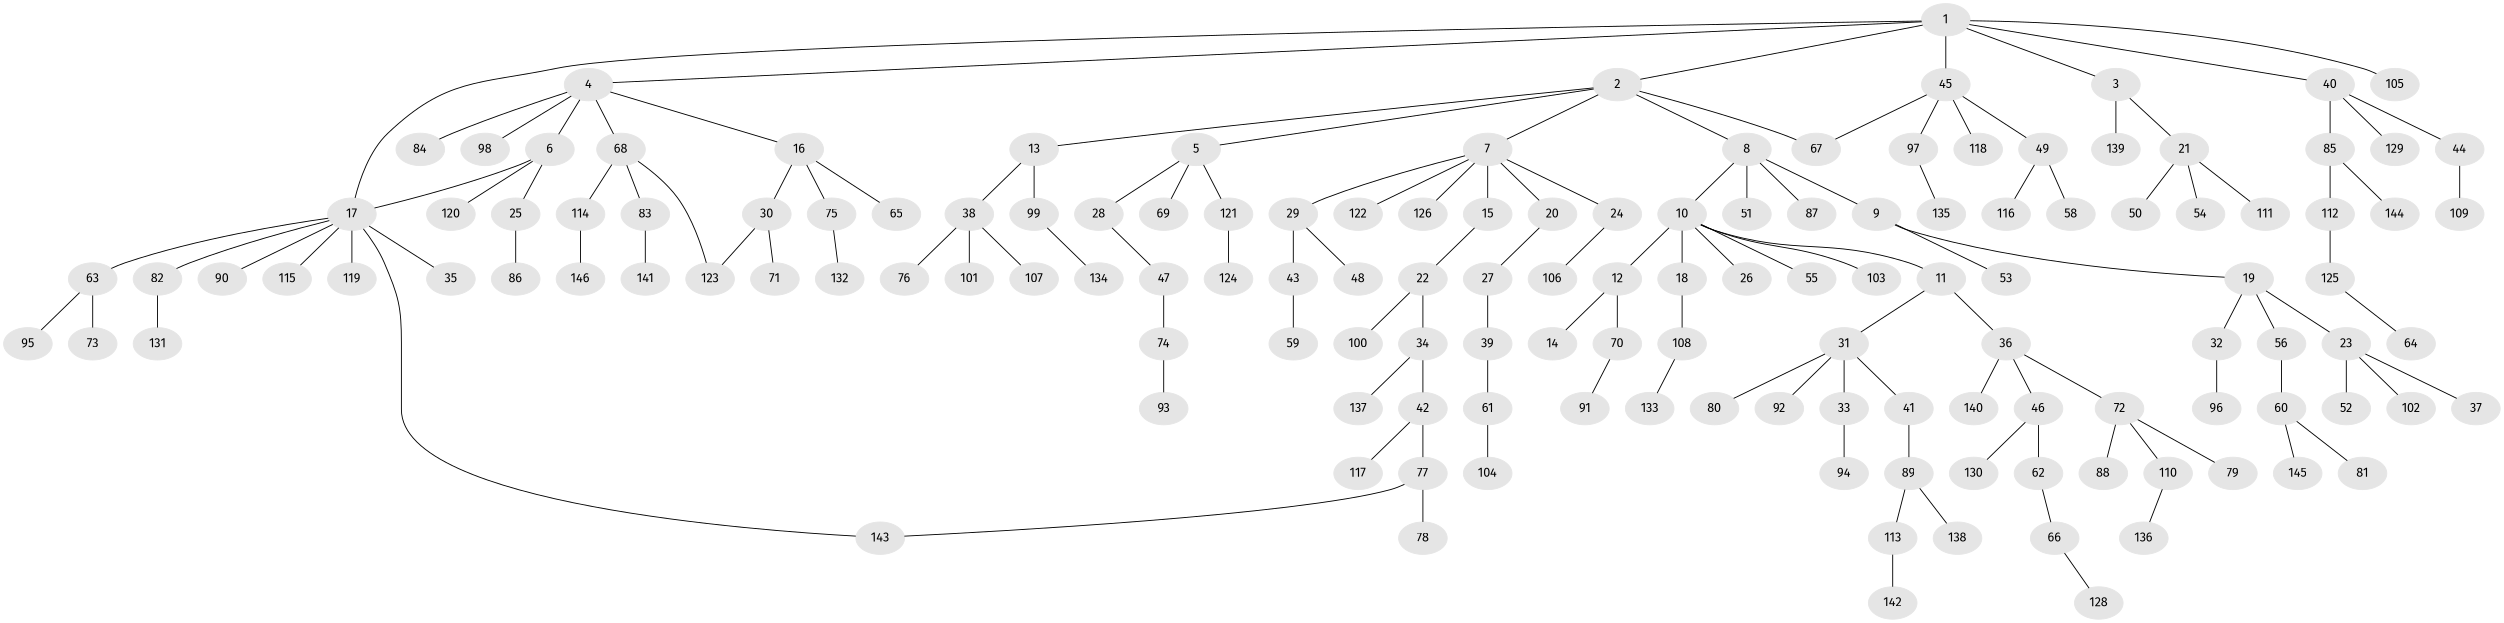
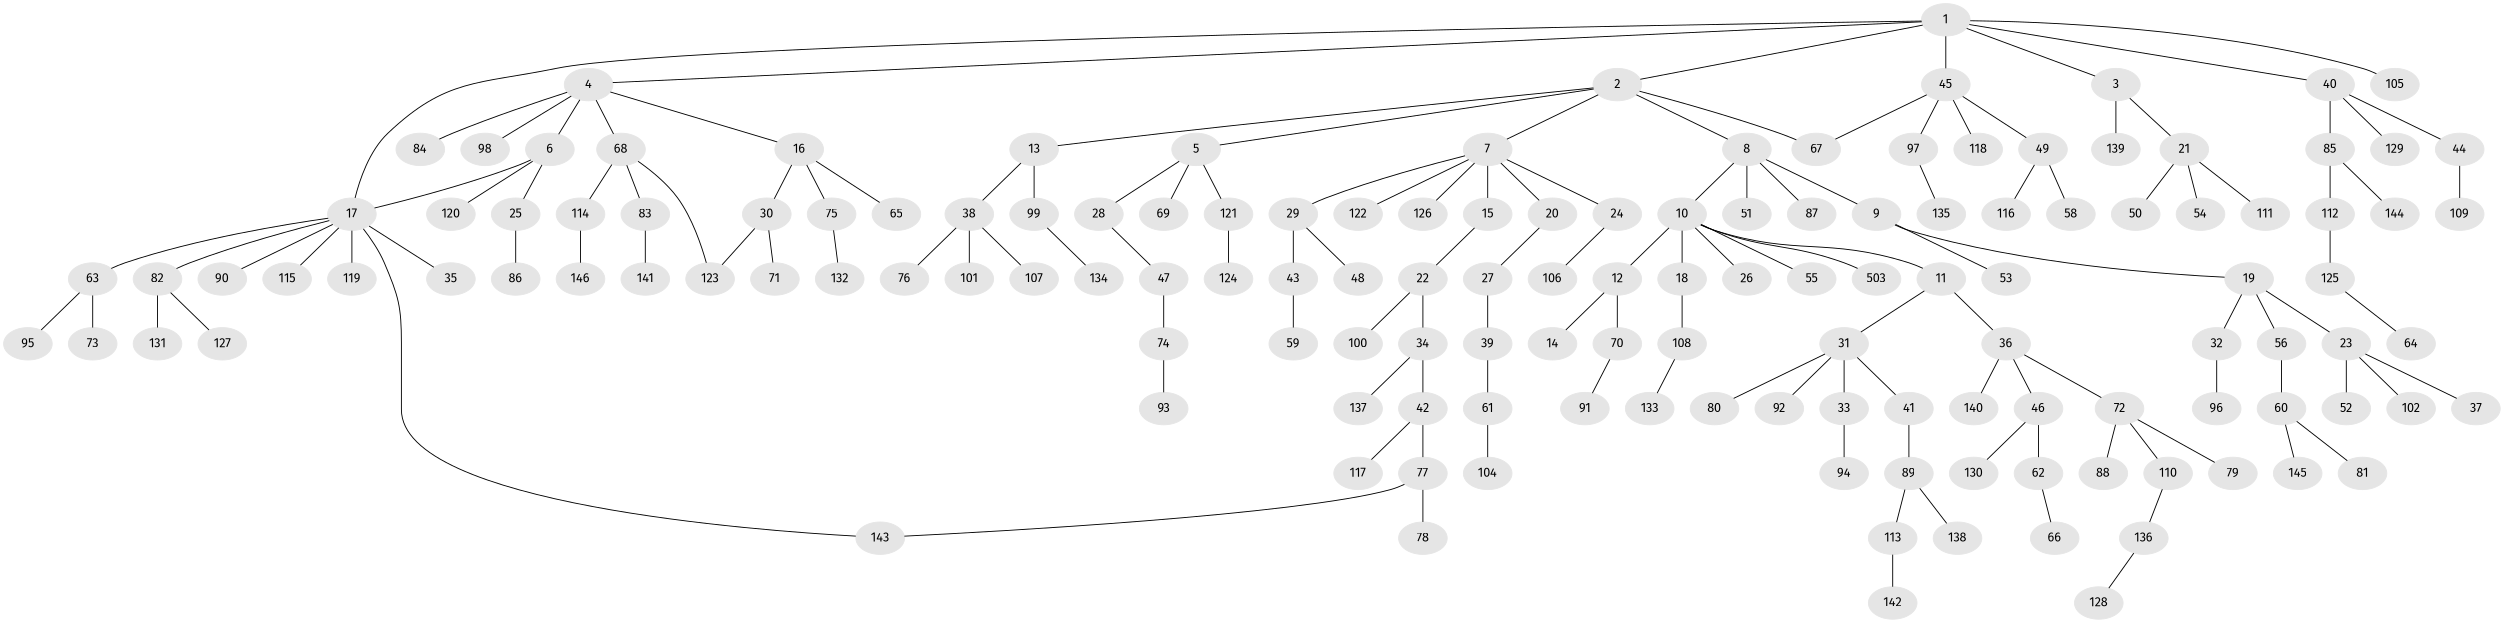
node "103": label "103" -> "503"
node "127": added
edge "66" -- "128": now "136" -- "128"
